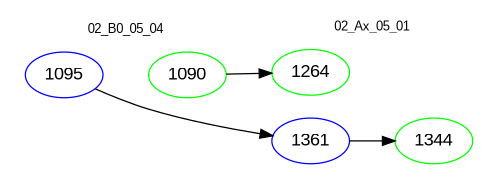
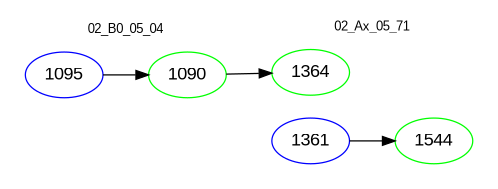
cluster "02_Ax_05_01": label "02_Ax_05_01" -> "02_Ax_05_71"
node "1264": label "1264" -> "1364"
edge "1095" -> "1361": now "1095" -> "1090"
node "1344": label "1344" -> "1544"
